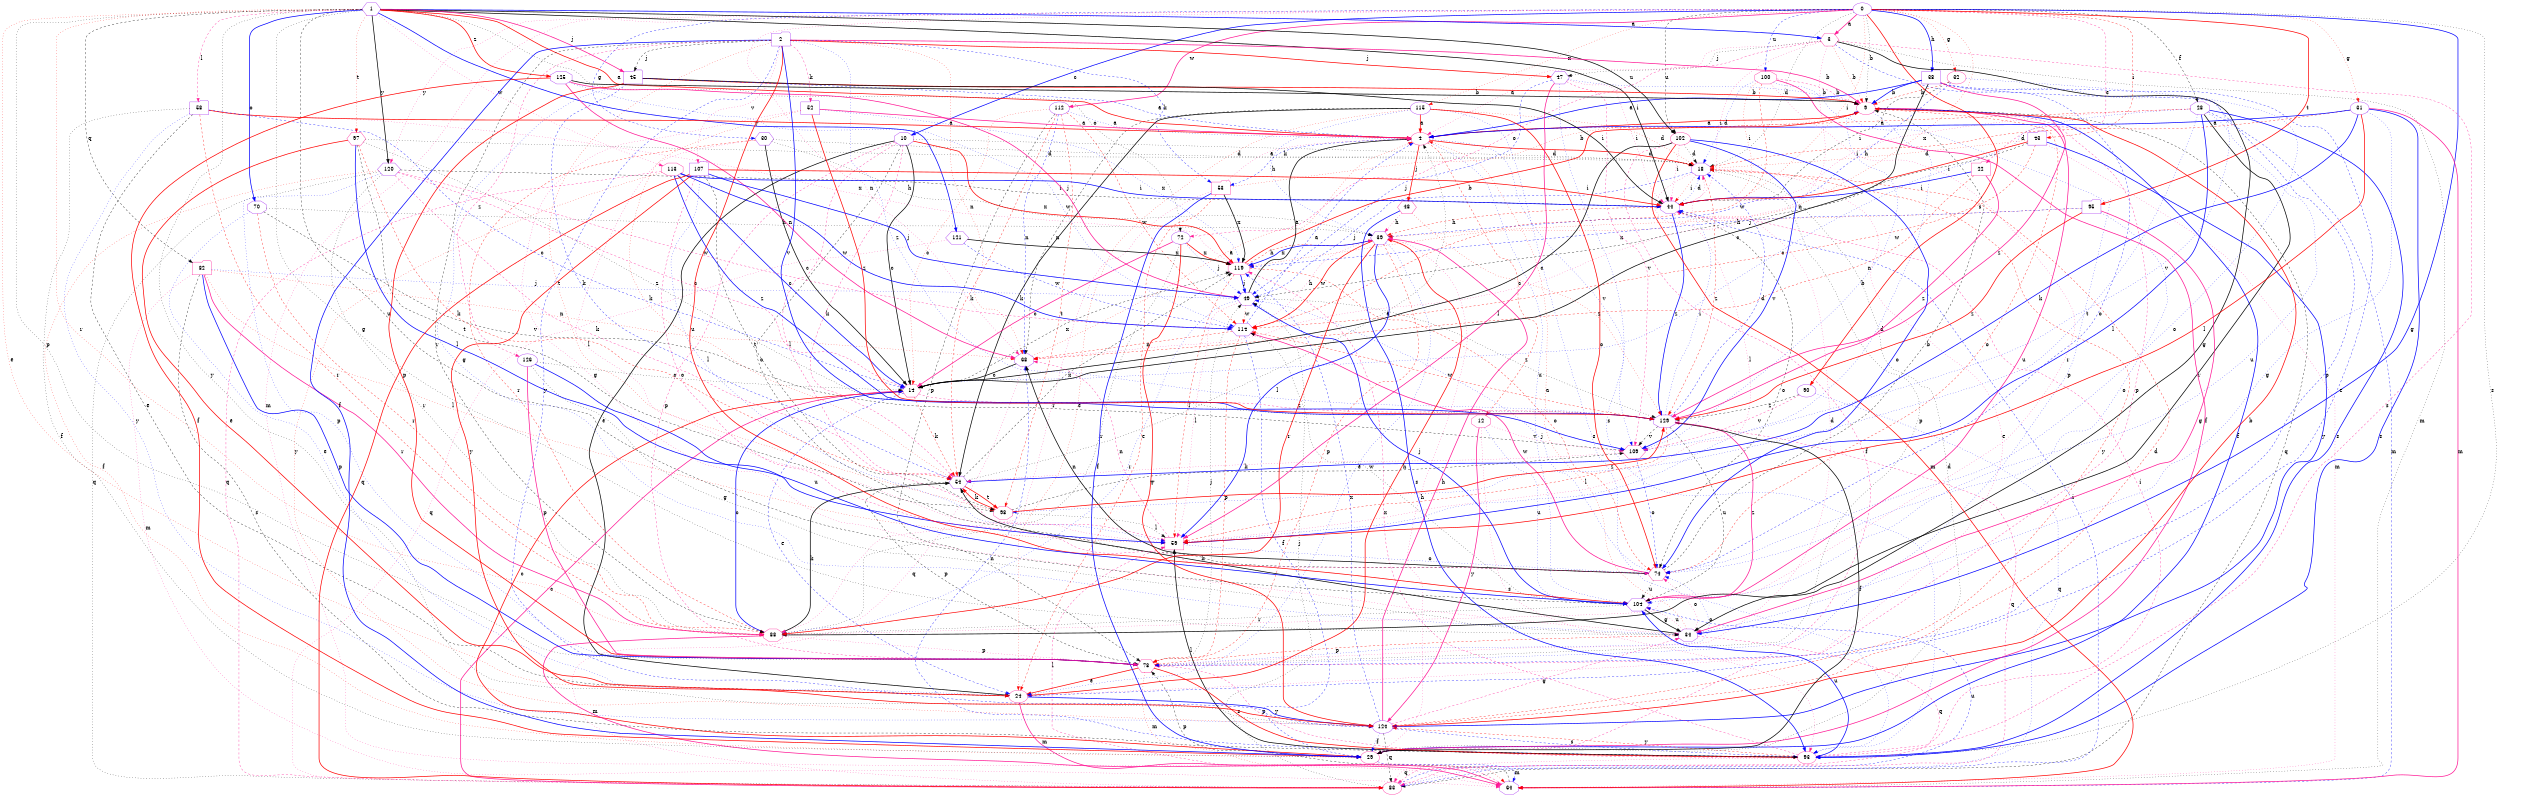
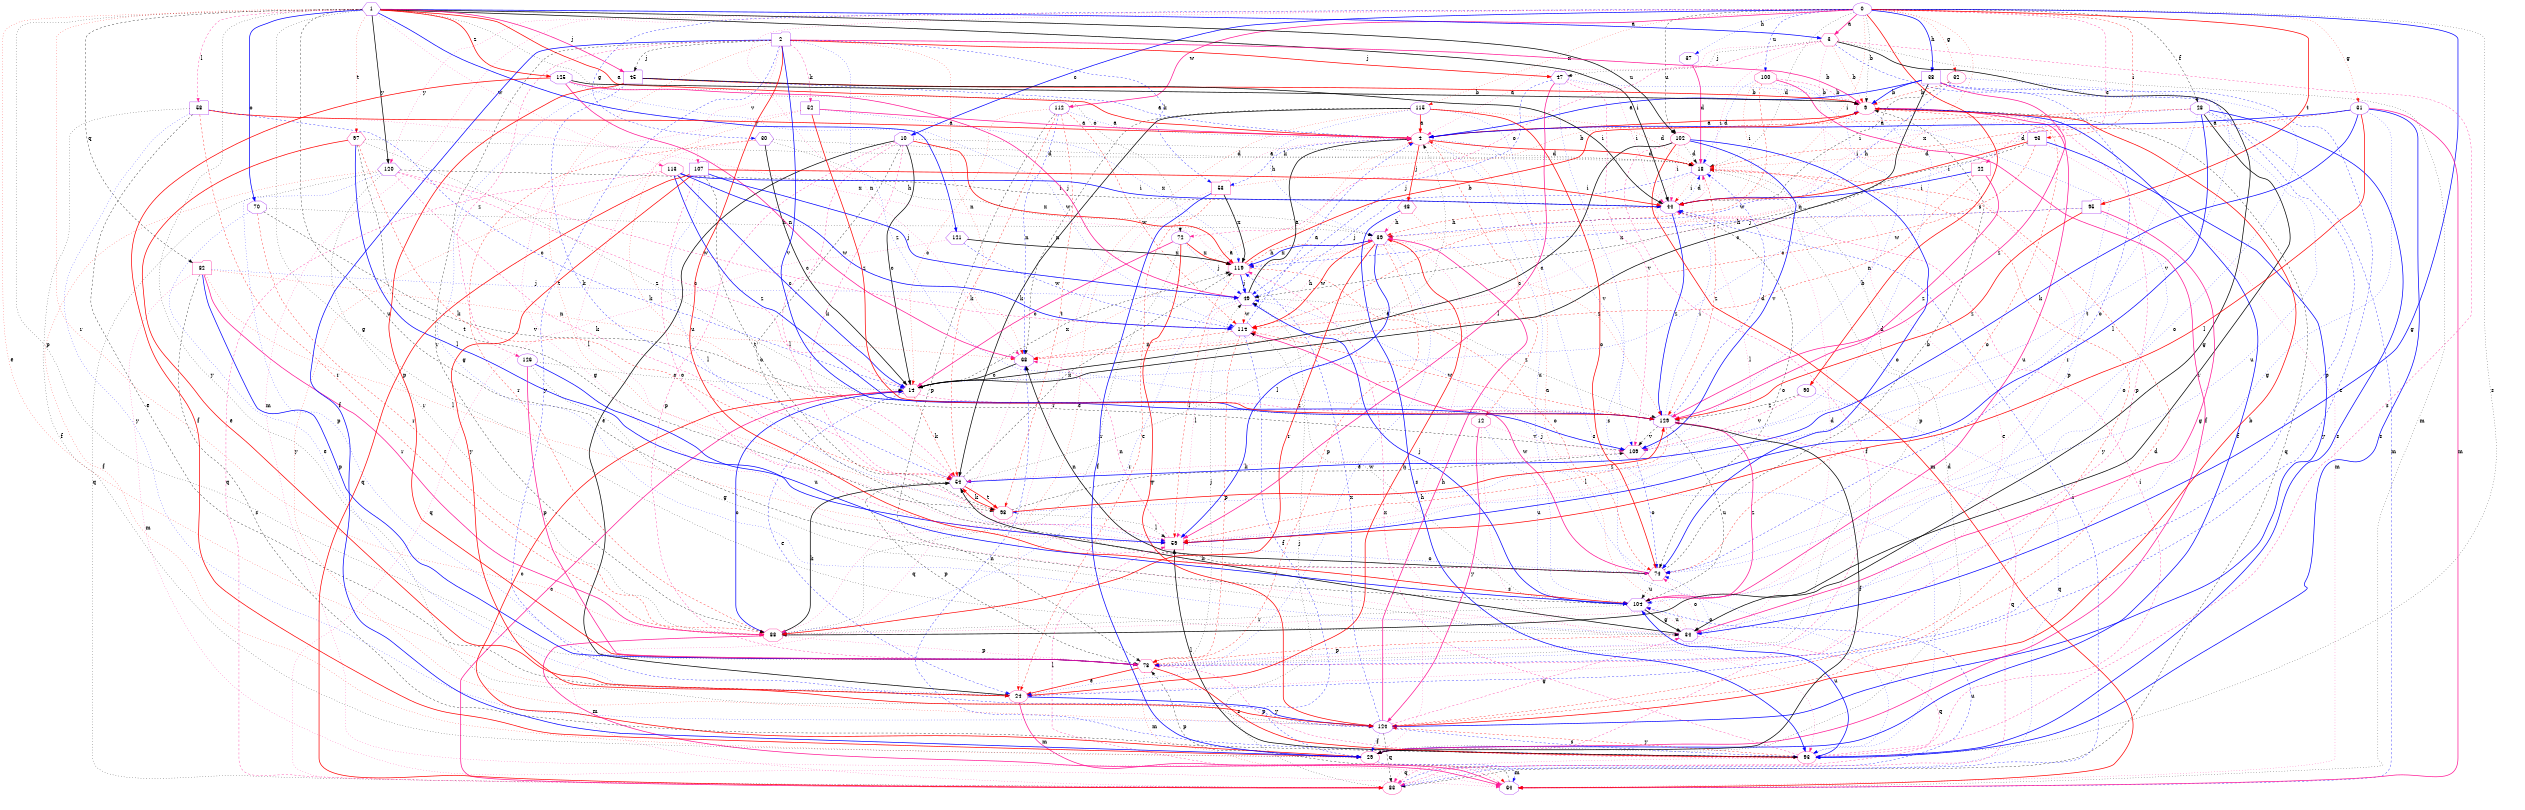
node "37": added
